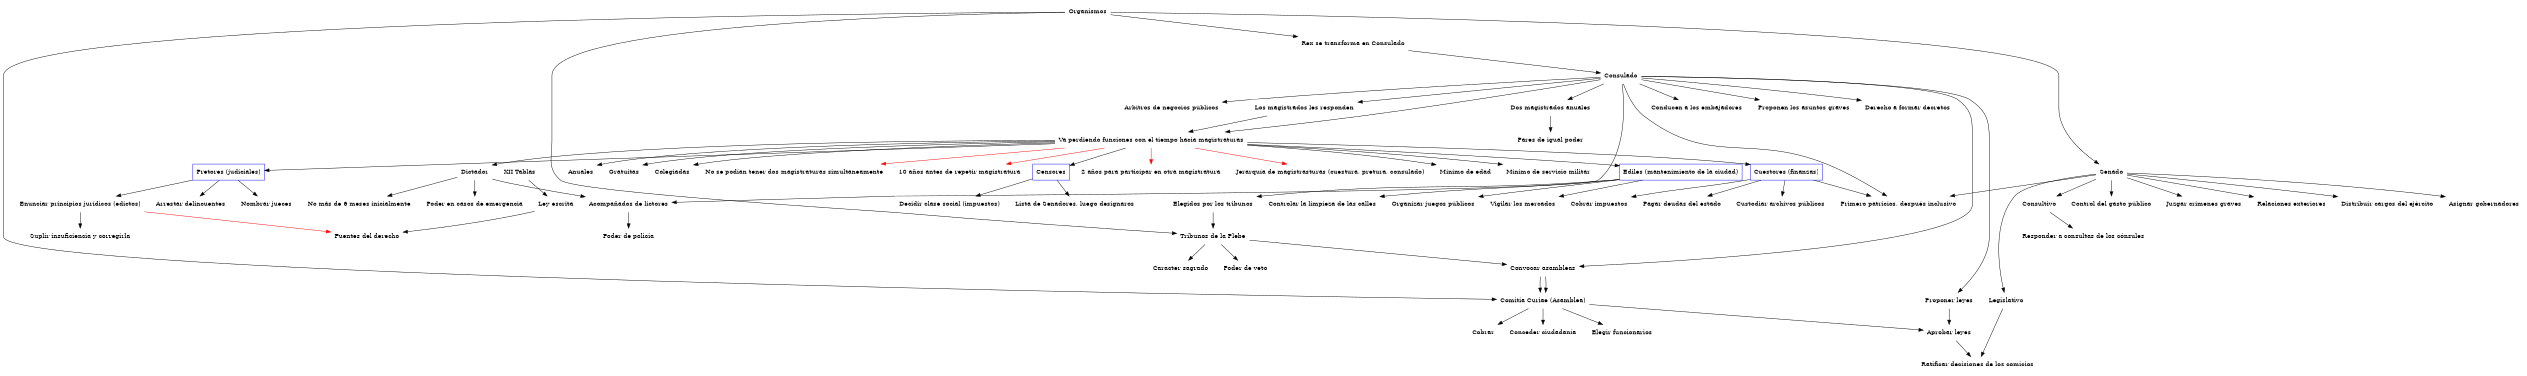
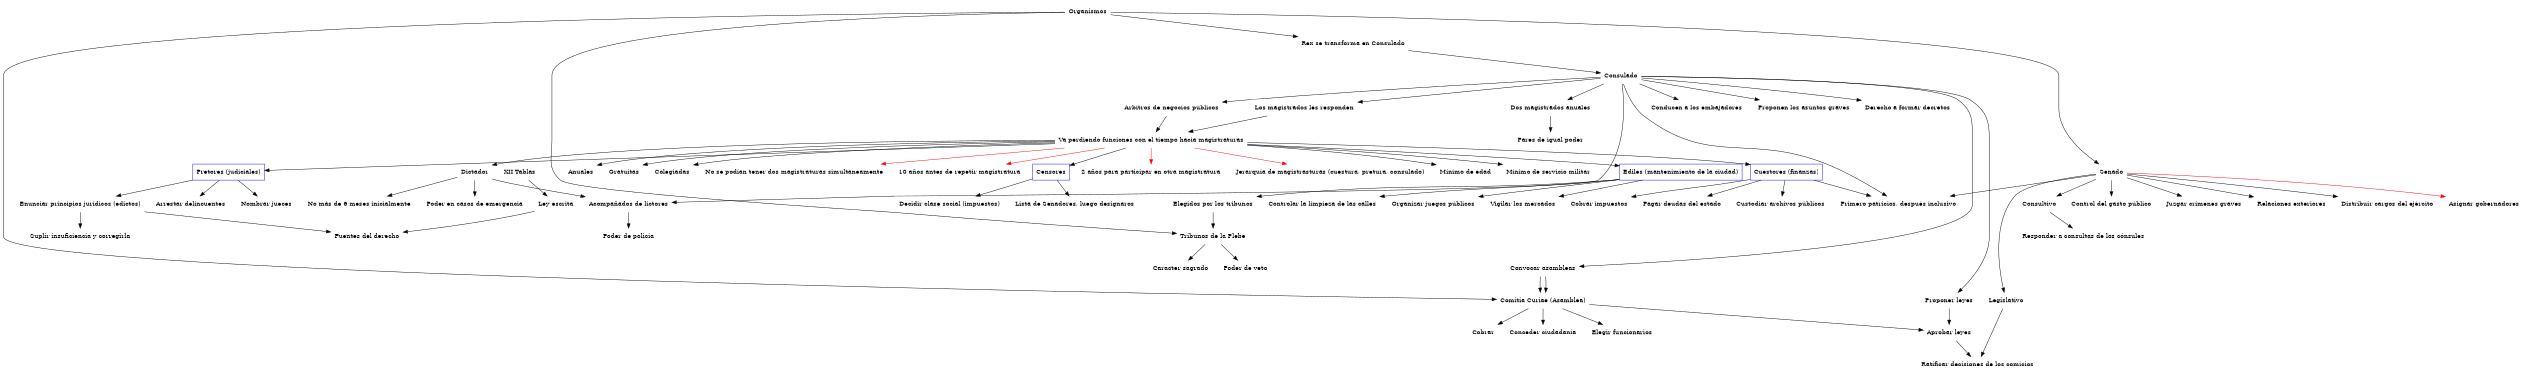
edge "Consulado" -> "Va perdiendo funciones con el tiempo hacia magistraturas": now "Arbitros de negocios públicos" -> "Va perdiendo funciones con el tiempo hacia magistraturas"
edge "Senado" -> "Asignar gobernadores": color black -> red
edge "Enunciar principios jurídicos (edictos)" -> "Fuentes del derecho": color red -> black
edge "Tribunos de la Plebe" -> "Convocar asambleas": removed
